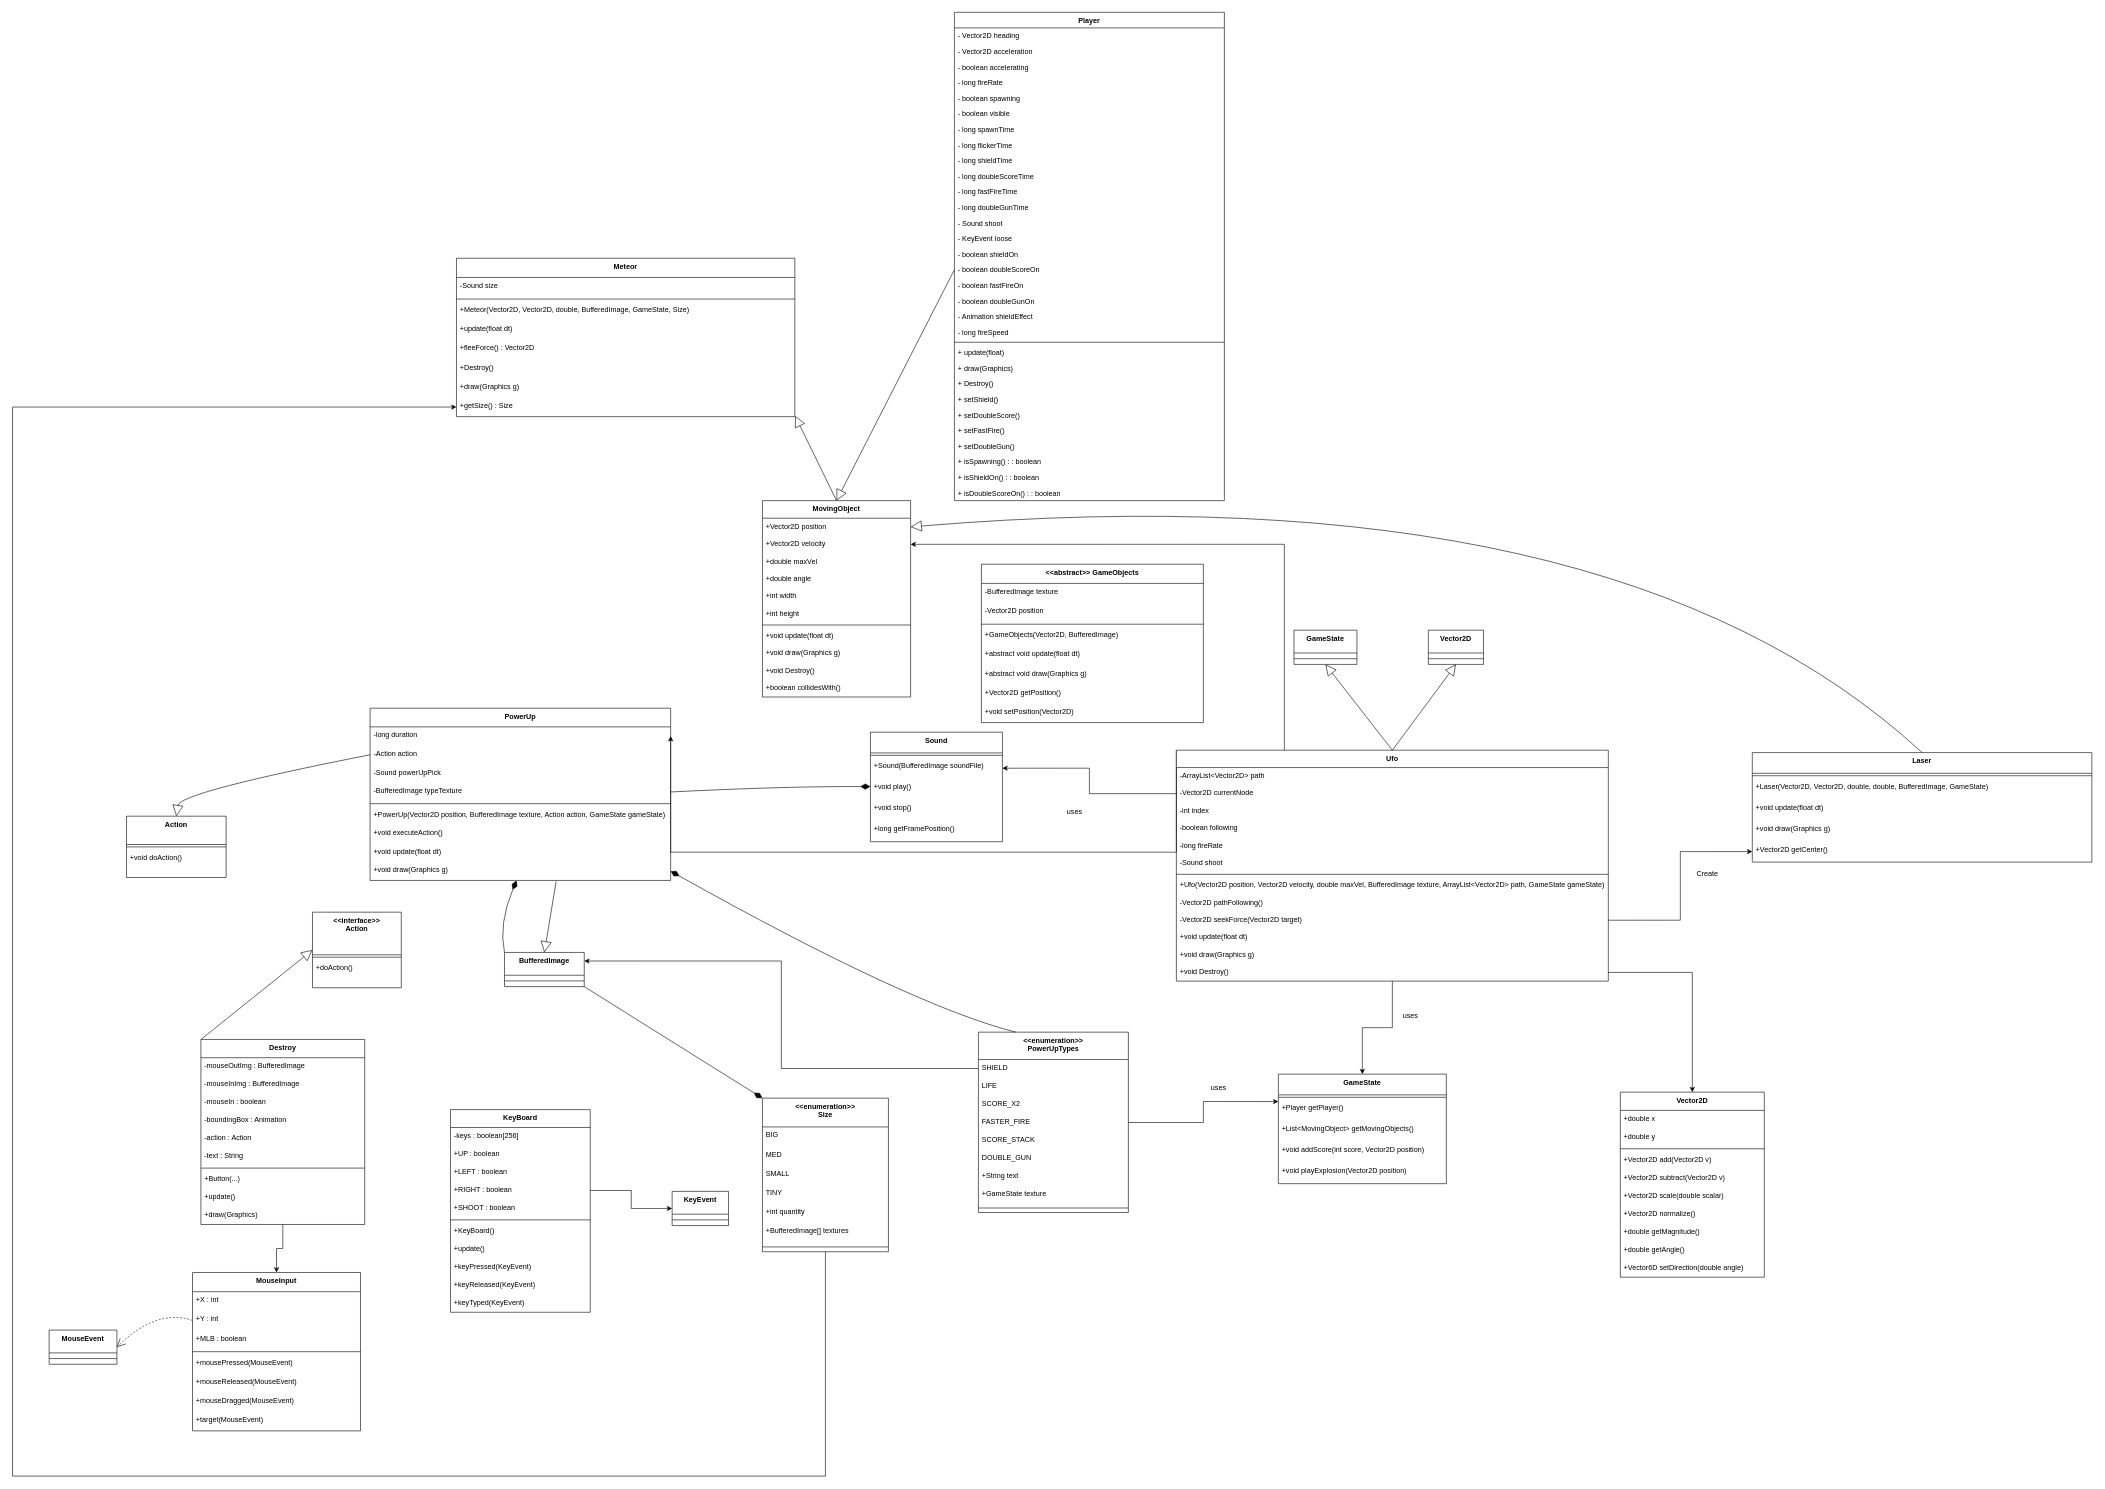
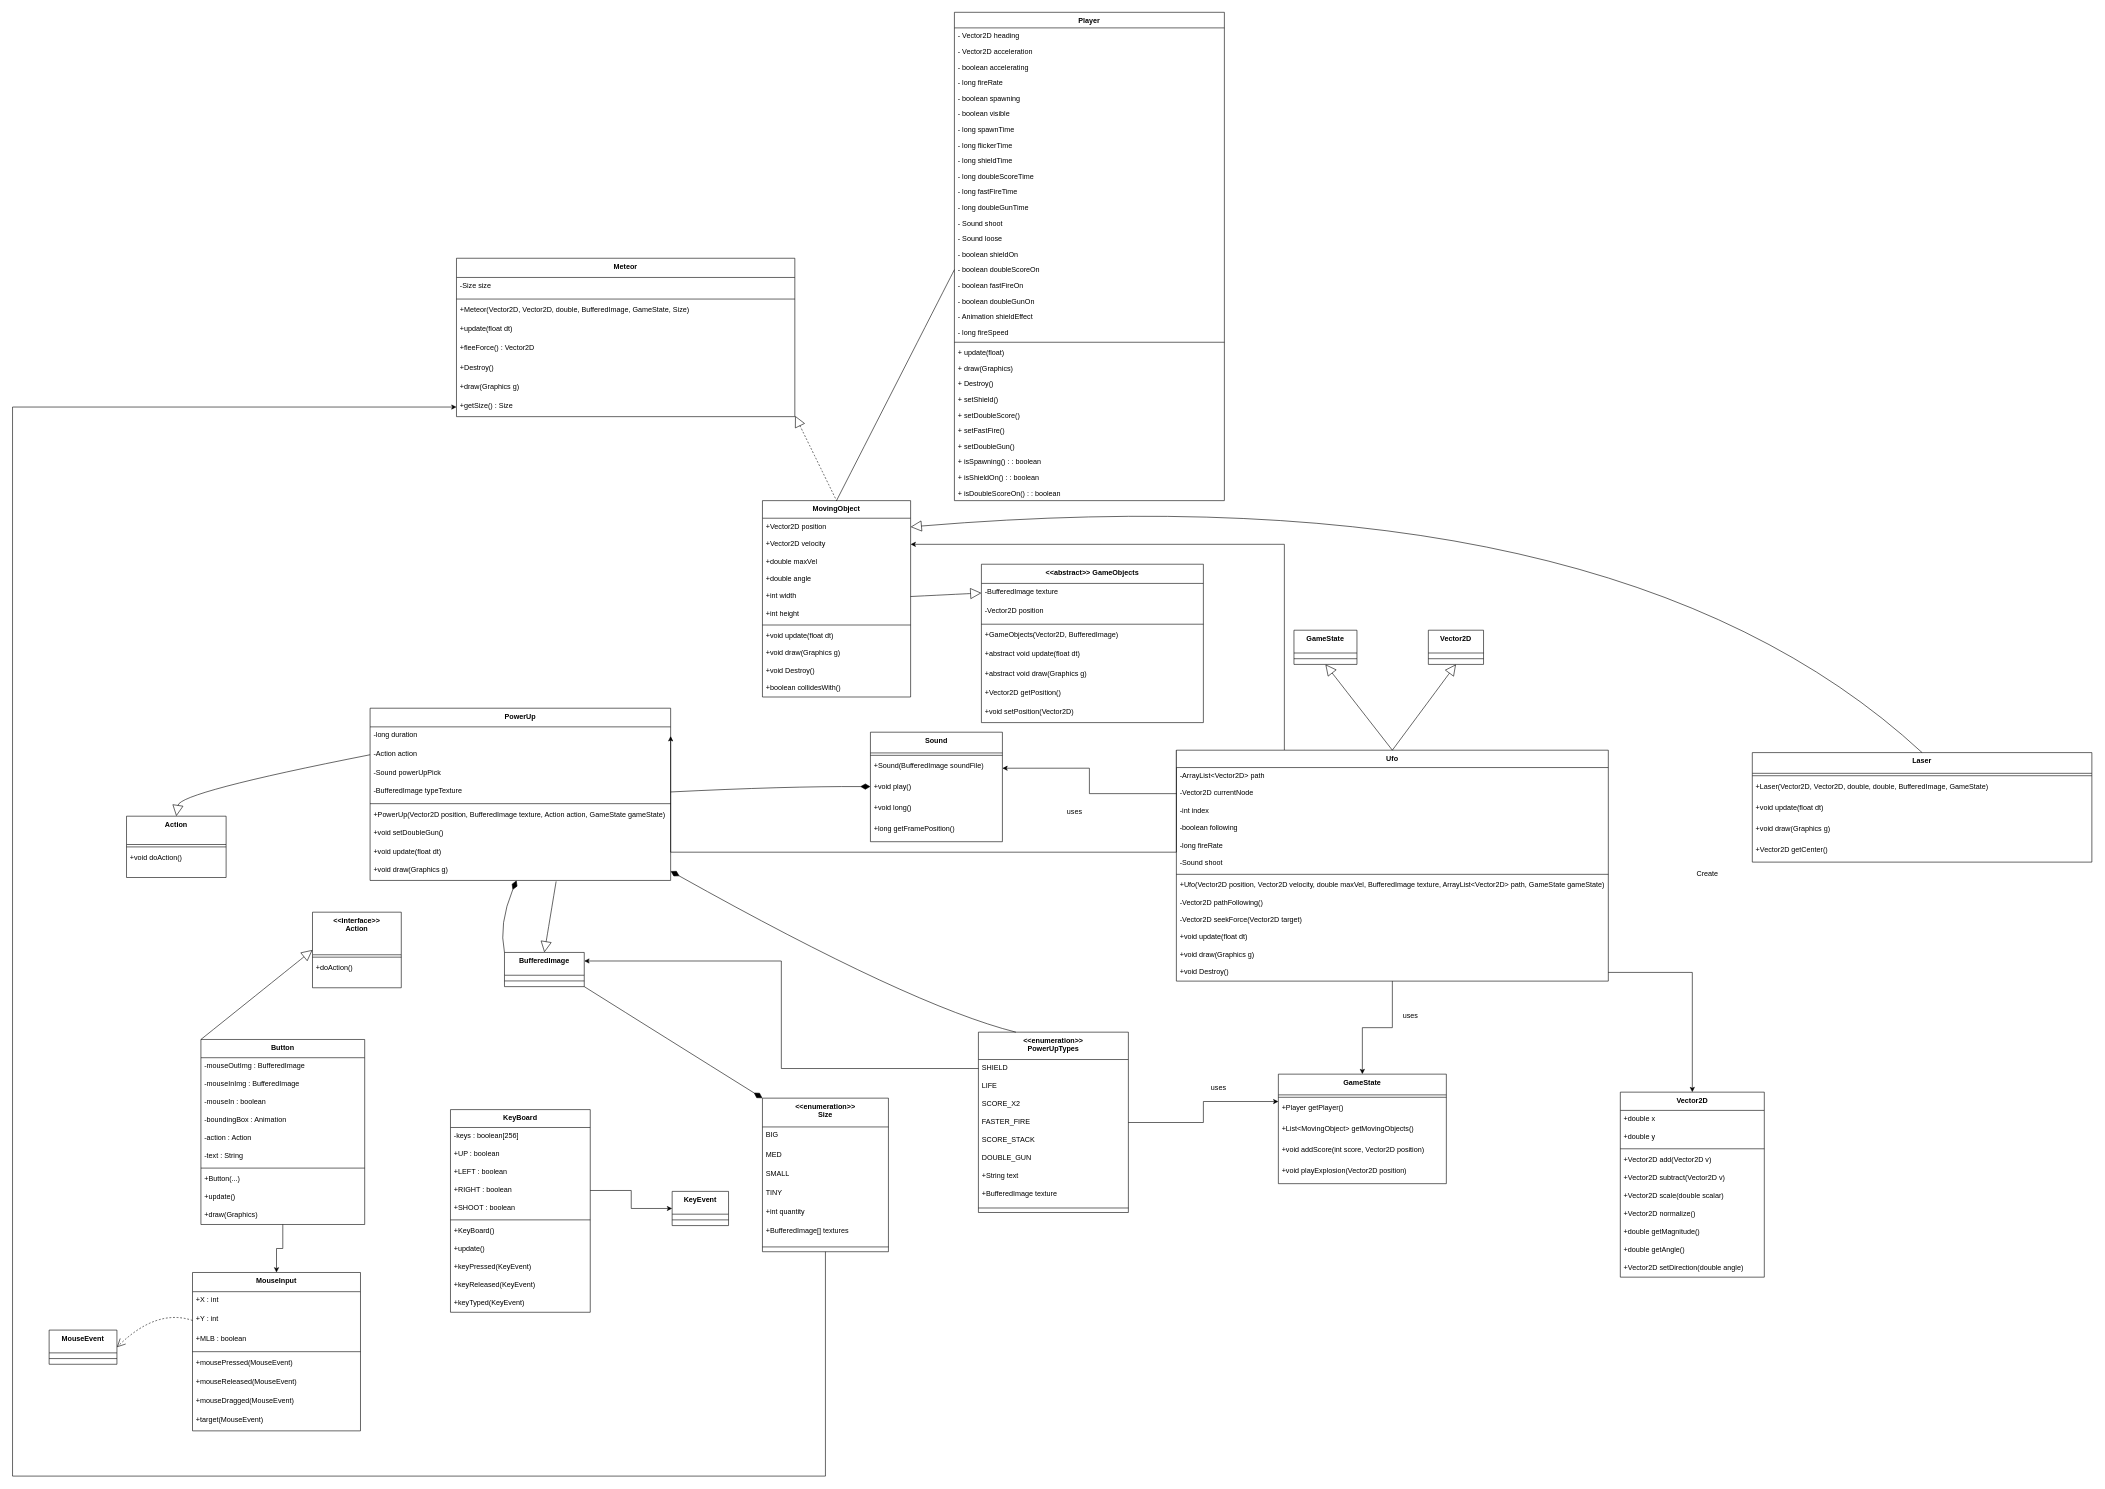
node "- KeyEvent loose": label "- KeyEvent loose" -> "- Sound loose"
node "-Sound size": label "-Sound size" -> "-Size size"
edge "MovingObject" -> "+getSize() : Size": style solid -> dashed
edge "- boolean doubleScoreOn" -> "MovingObject": arrowhead block -> none
edge "+int width" -> "-BufferedImage texture": added
node "+void stop()": label "+void stop()" -> "+void long()"
node "+void executeAction()": label "+void executeAction()" -> "+void setDoubleGun()"
edge "-Vector2D seekForce(Vector2D target)" -> "+Vector2D getCenter()": removed
node "Destroy": label "Destroy" -> "Button"
node "+GameState texture": label "+GameState texture" -> "+BufferedImage texture"
node "+Vector6D setDirection(double angle)": label "+Vector6D setDirection(double angle)" -> "+Vector2D setDirection(double angle)"
